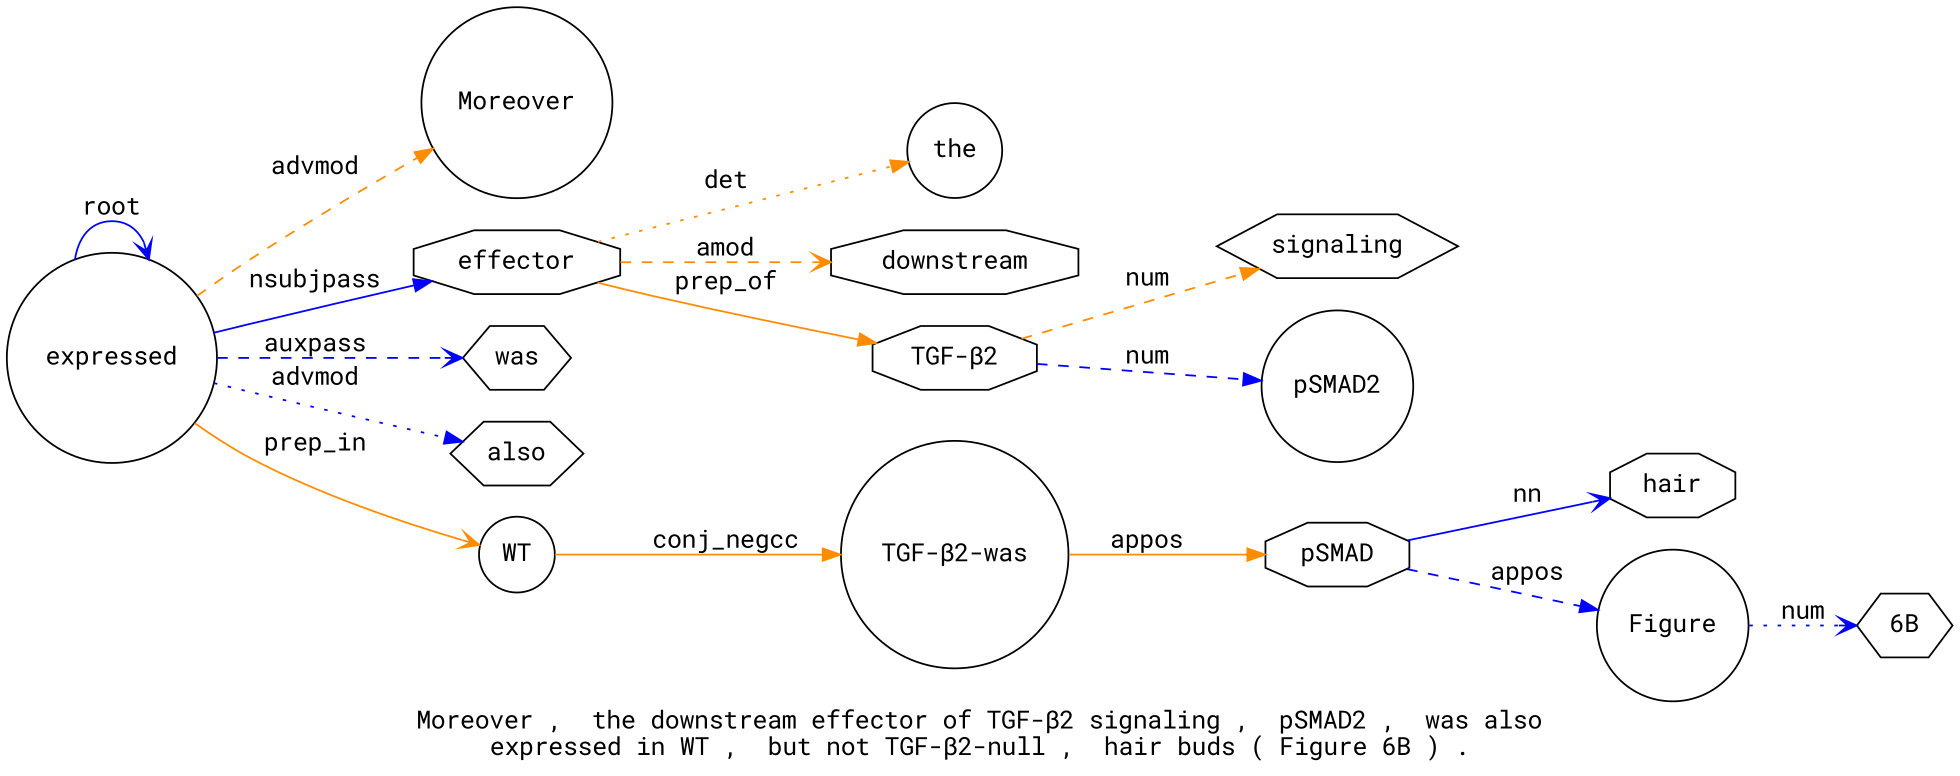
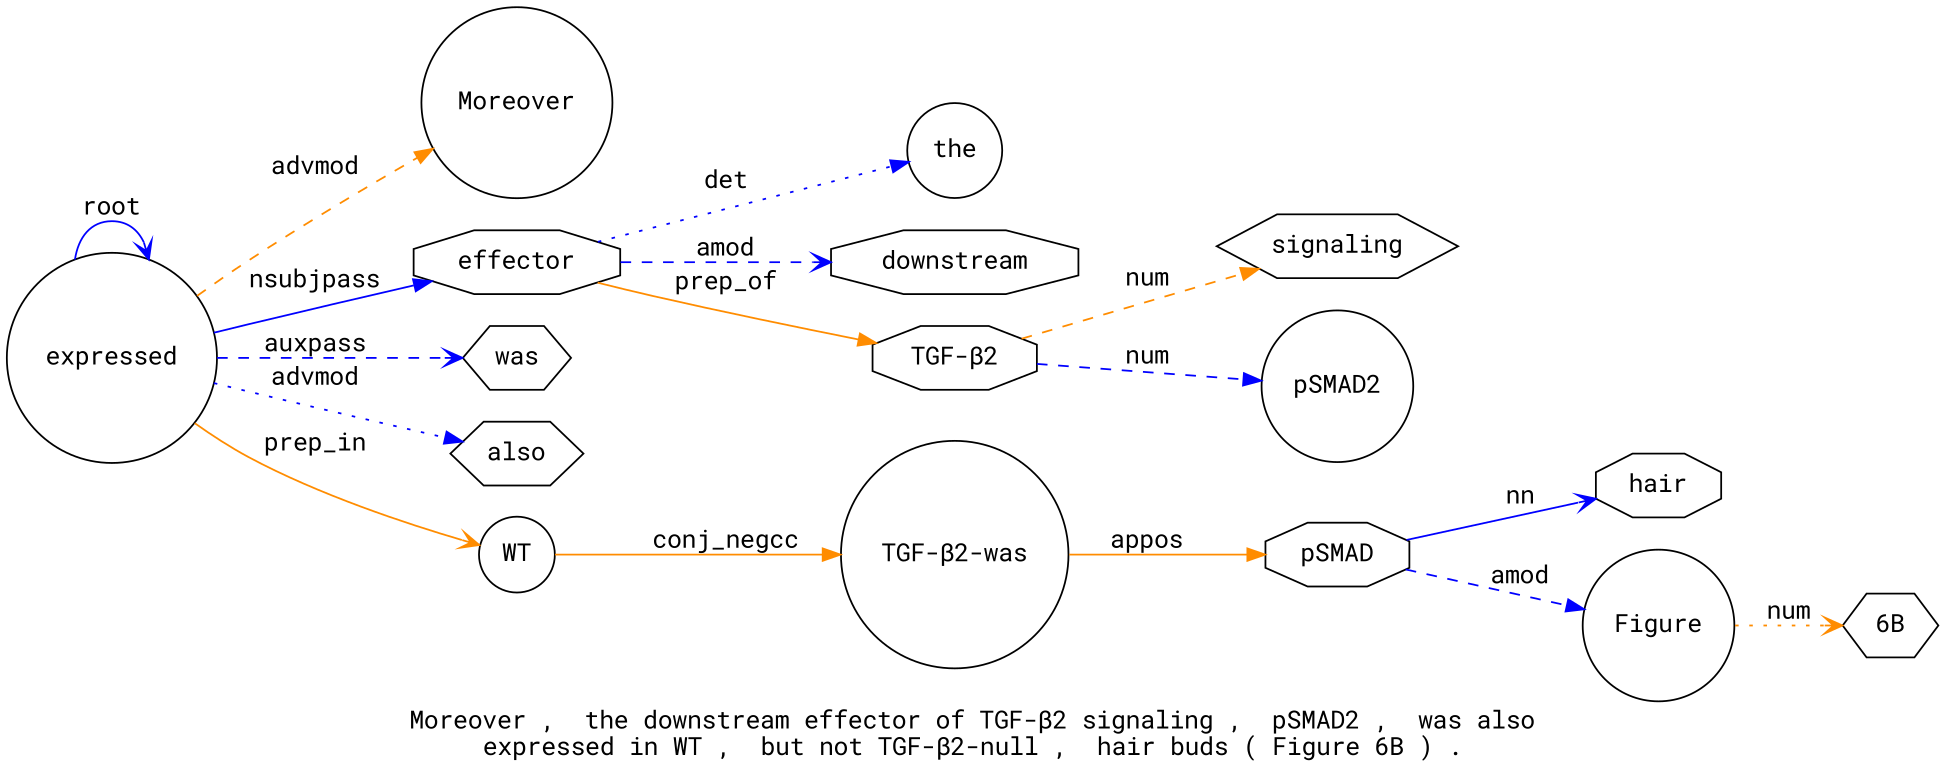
edge "effector" -> "the": color darkorange -> blue
edge "effector" -> "downstream": color darkorange -> blue
edge "pSMAD" -> "Figure": label "appos" -> "amod"
edge "Figure" -> "6B": color blue -> darkorange
